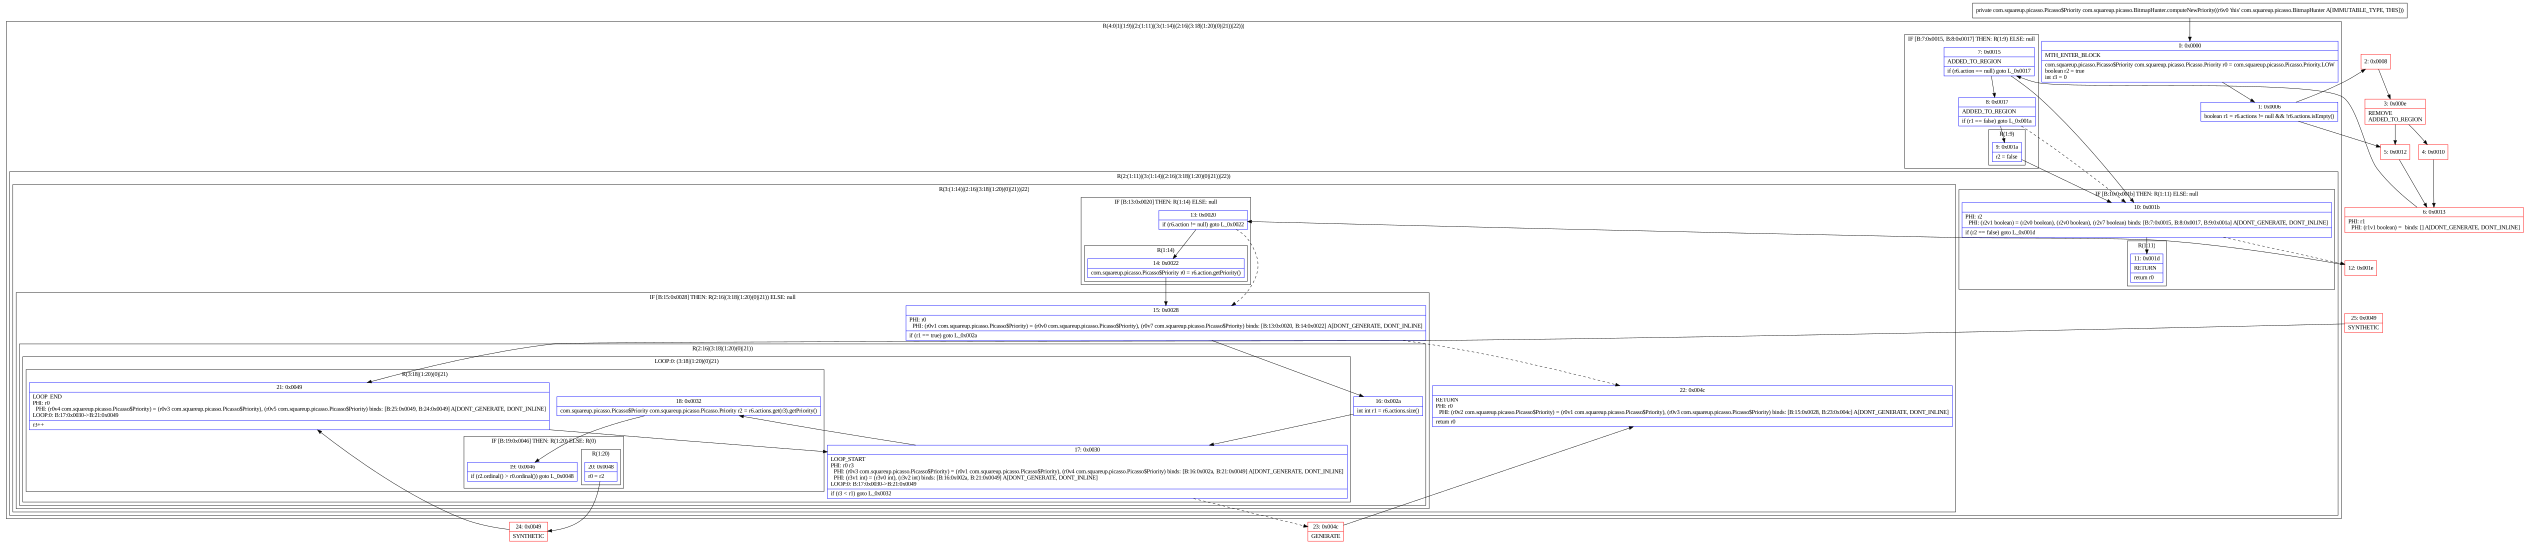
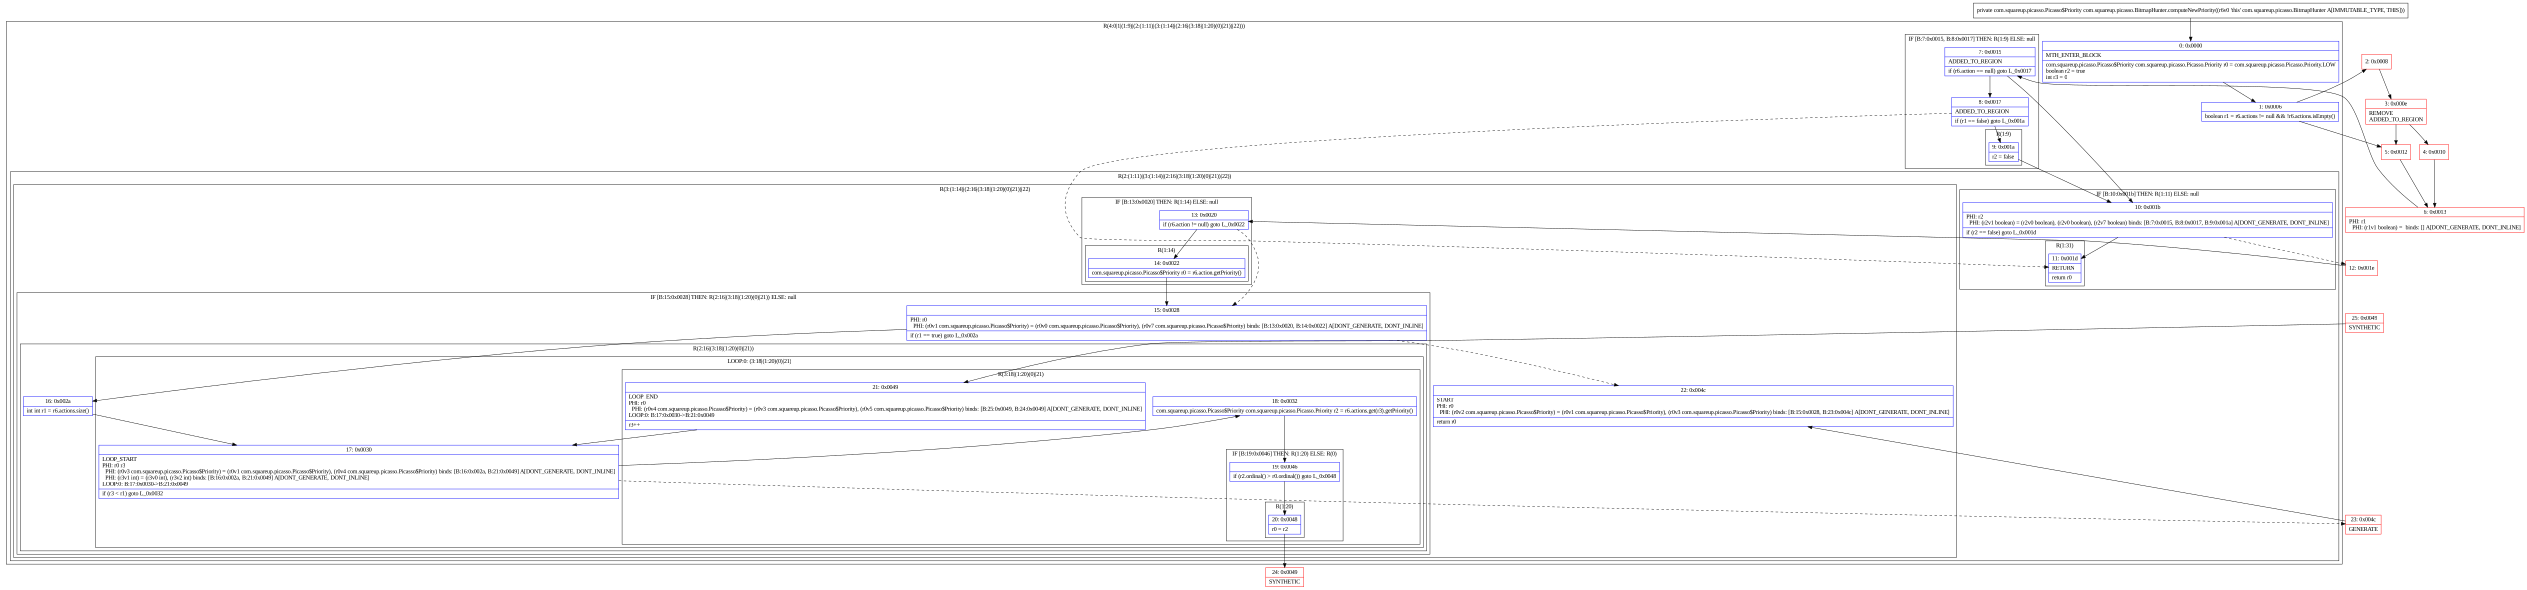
edge "8: 0x0017" -> "10: 0x001b": now "8: 0x0017" -> "11: 0x001d"
cluster "R(1:11)": label "R(1:11)" -> "R(1:31)"
node "22: 0x004c": text "RETURN" -> "START"
edge "24: 0x0049" -> "21: 0x0049": removed
edge "19: 0x0046" -> "20: 0x0048": added
